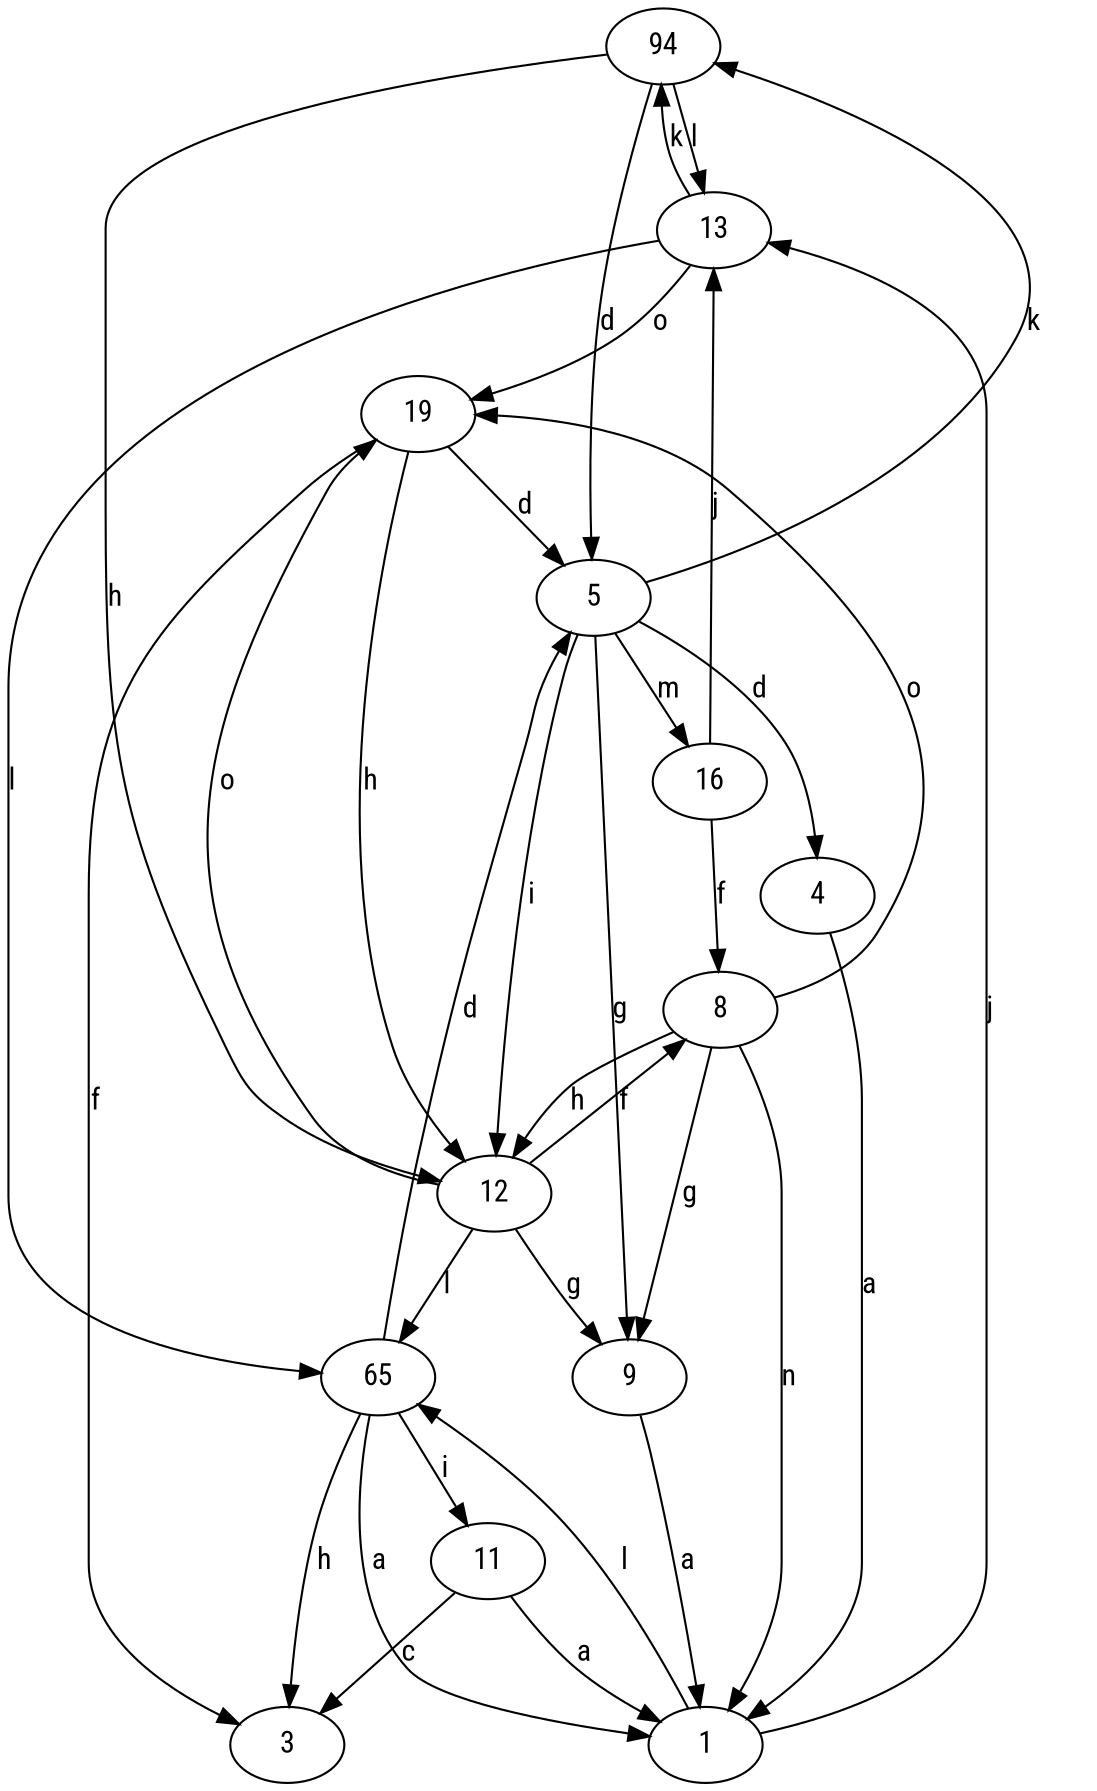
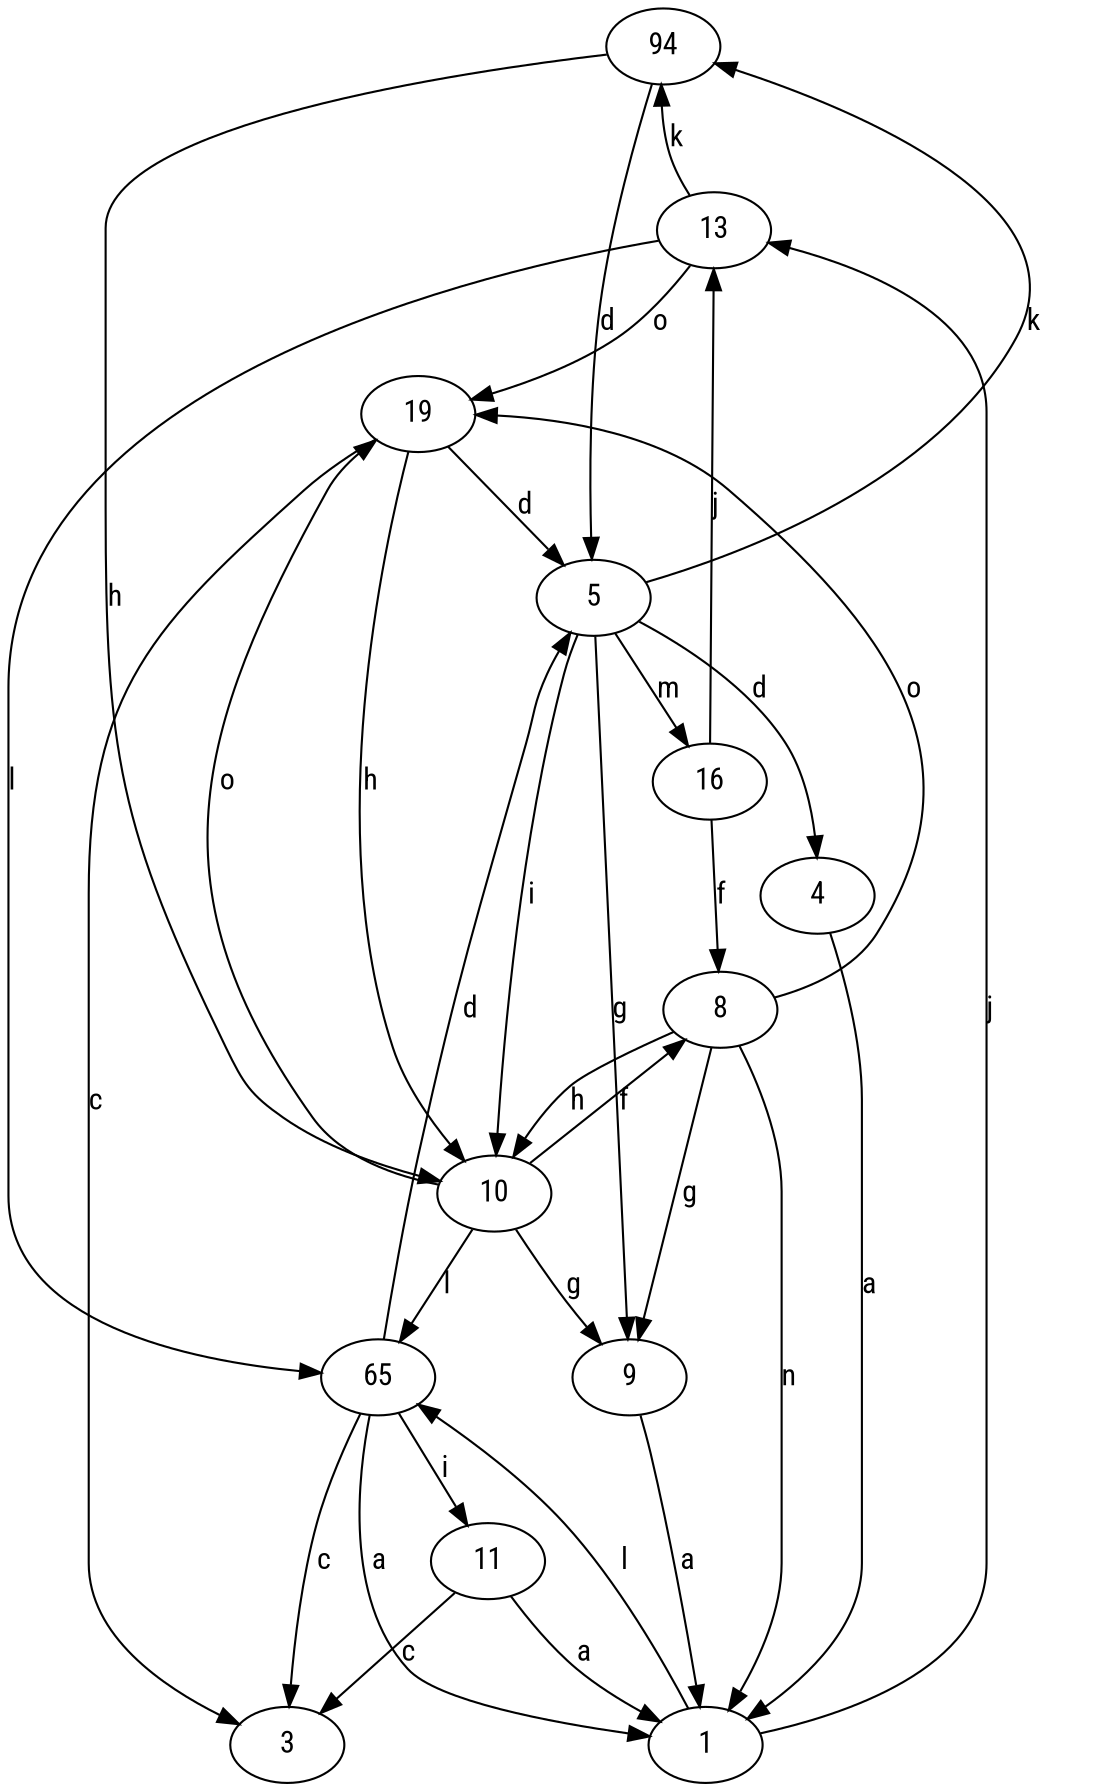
edge "94" -> "13": removed, label "l"
edge "19" -> "3": label "f" -> "c"
node "12": label "12" -> "10"
edge "65" -> "3": label "h" -> "c"
